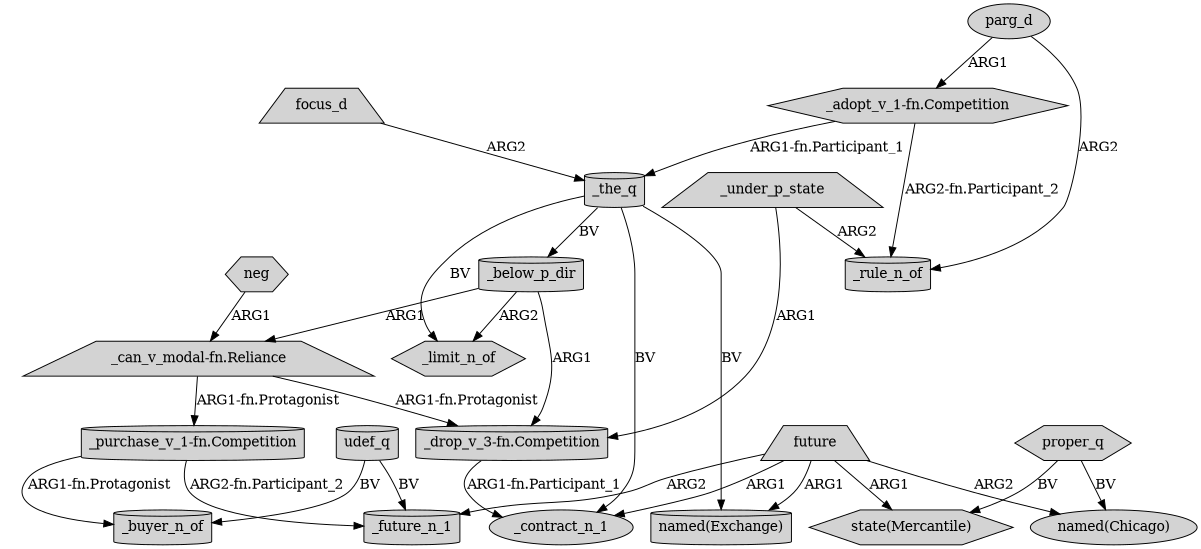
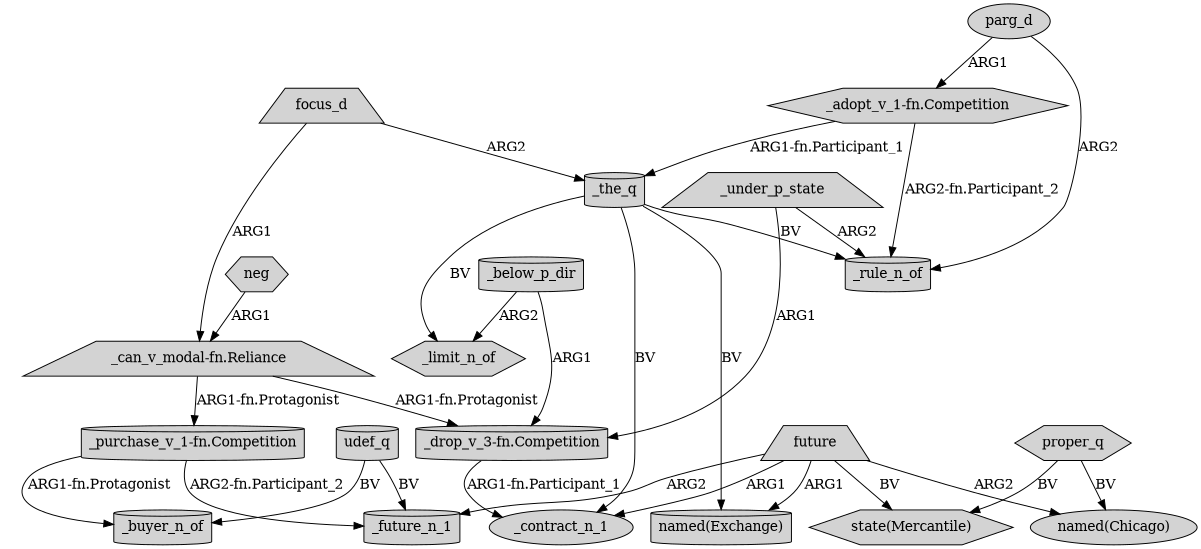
edge "_the_q" -> "_below_p_dir": now "_the_q" -> "_rule_n_of"
edge "_below_p_dir" -> "_can_v_modal-fn.Reliance": now "focus_d" -> "_can_v_modal-fn.Reliance"
edge "future" -> "state(Mercantile)": label "ARG1" -> "BV"
